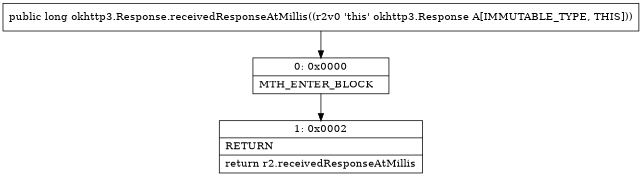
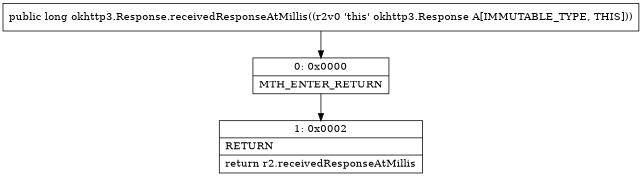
node "0: 0x0000": text "MTH_ENTER_BLOCK" -> "MTH_ENTER_RETURN"
